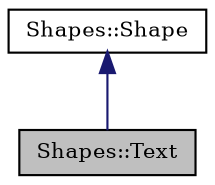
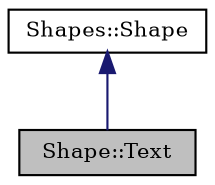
node "Shapes::Text": label "Shapes::Text" -> "Shape::Text"
